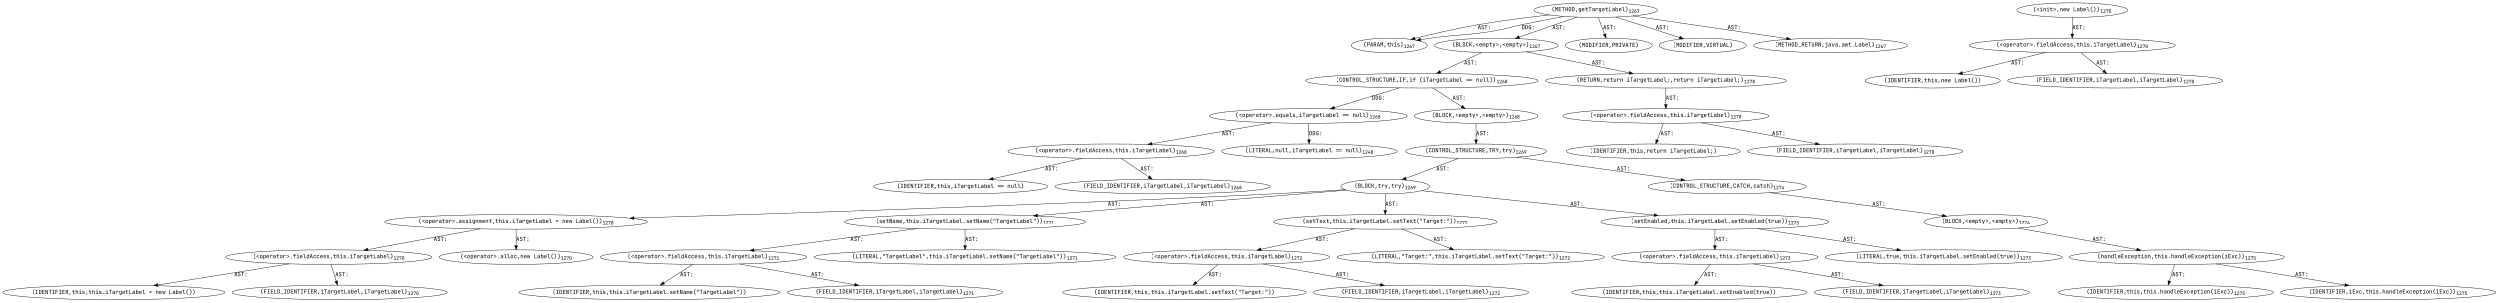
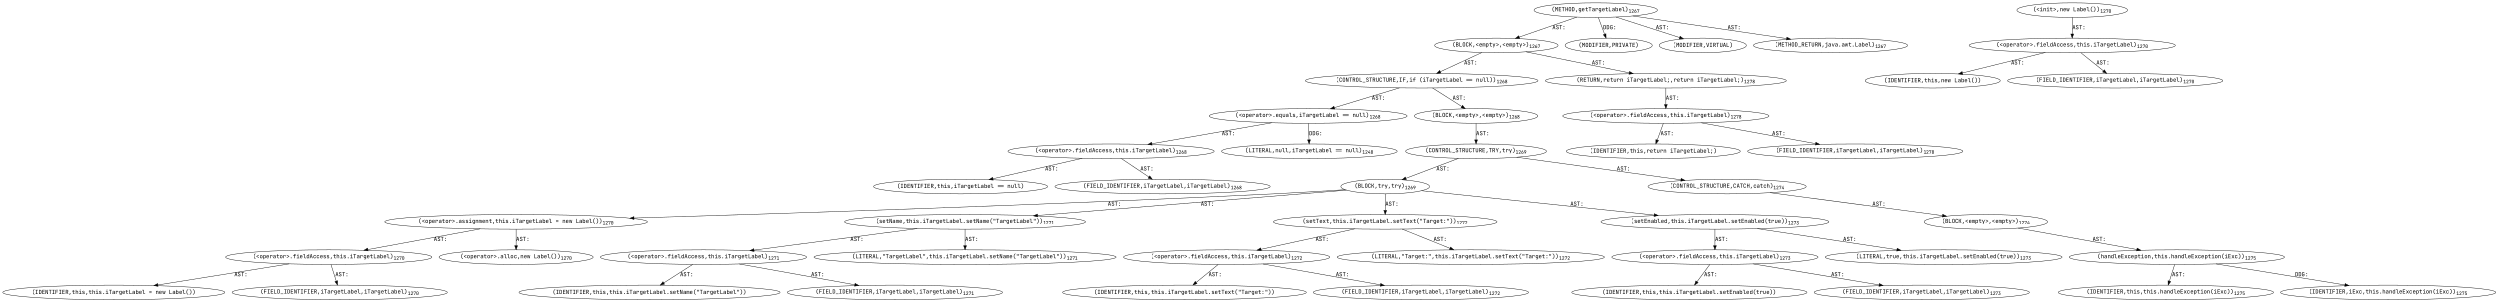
edge "(METHOD,getTargetLabel)" -> "(MODIFIER,PRIVATE)": label "AST: " -> "DDG: "
node "(PARAM,this)": removed
edge "(CONTROL_STRUCTURE,IF,if (iTargetLabel == null))" -> "(<operator>.equals,iTargetLabel == null)": label "DDG: " -> "AST: "
edge "(handleException,this.handleException(iExc))" -> "(IDENTIFIER,iExc,this.handleException(iExc))": label "AST: " -> "DDG: "
